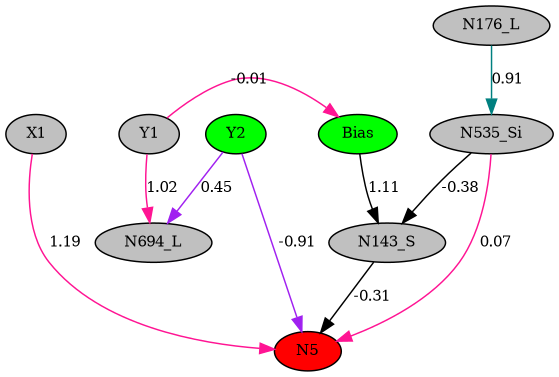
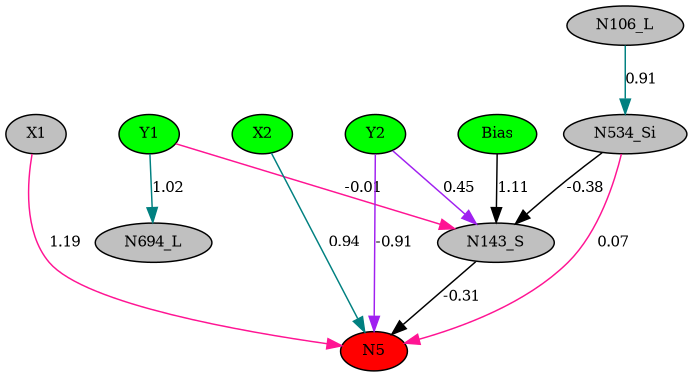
node "N176_L": label "N176_L" -> "N106_L"
edge "Y1" -> "Bias": now "Y1" -> "N143_S"
node "Y1": fillcolor gray -> green
node "X2": added
node "N535_Si": label "N535_Si" -> "N534_Si"
edge "Y1" -> "N694_L": color deeppink -> teal
edge "Y2" -> "N694_L": now "Y2" -> "N143_S"
